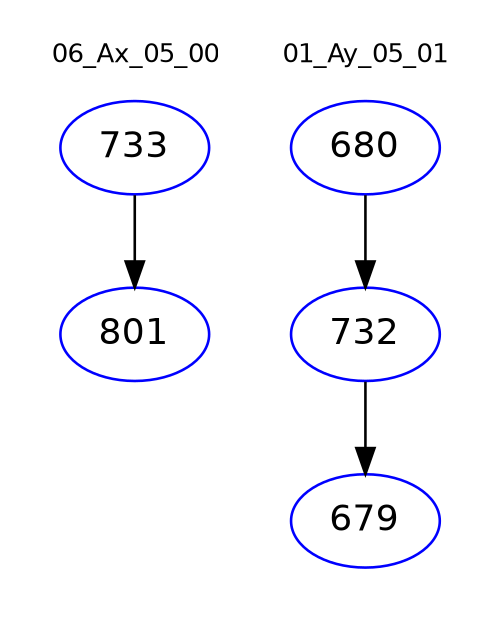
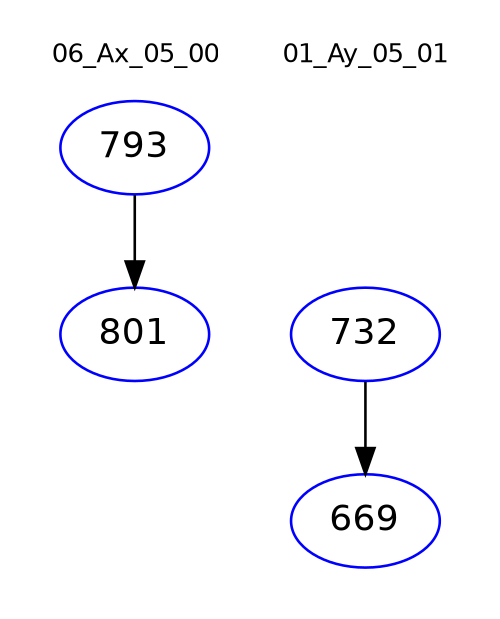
node "733": label "733" -> "793"
node "680": removed
node "679": label "679" -> "669"
